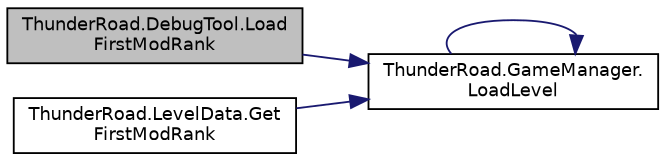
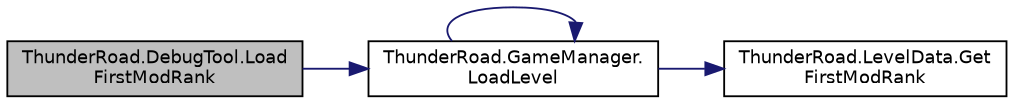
edge "ThunderRoad.LevelData.Get FirstModRank" -> "ThunderRoad.GameManager. LoadLevel": reversed
